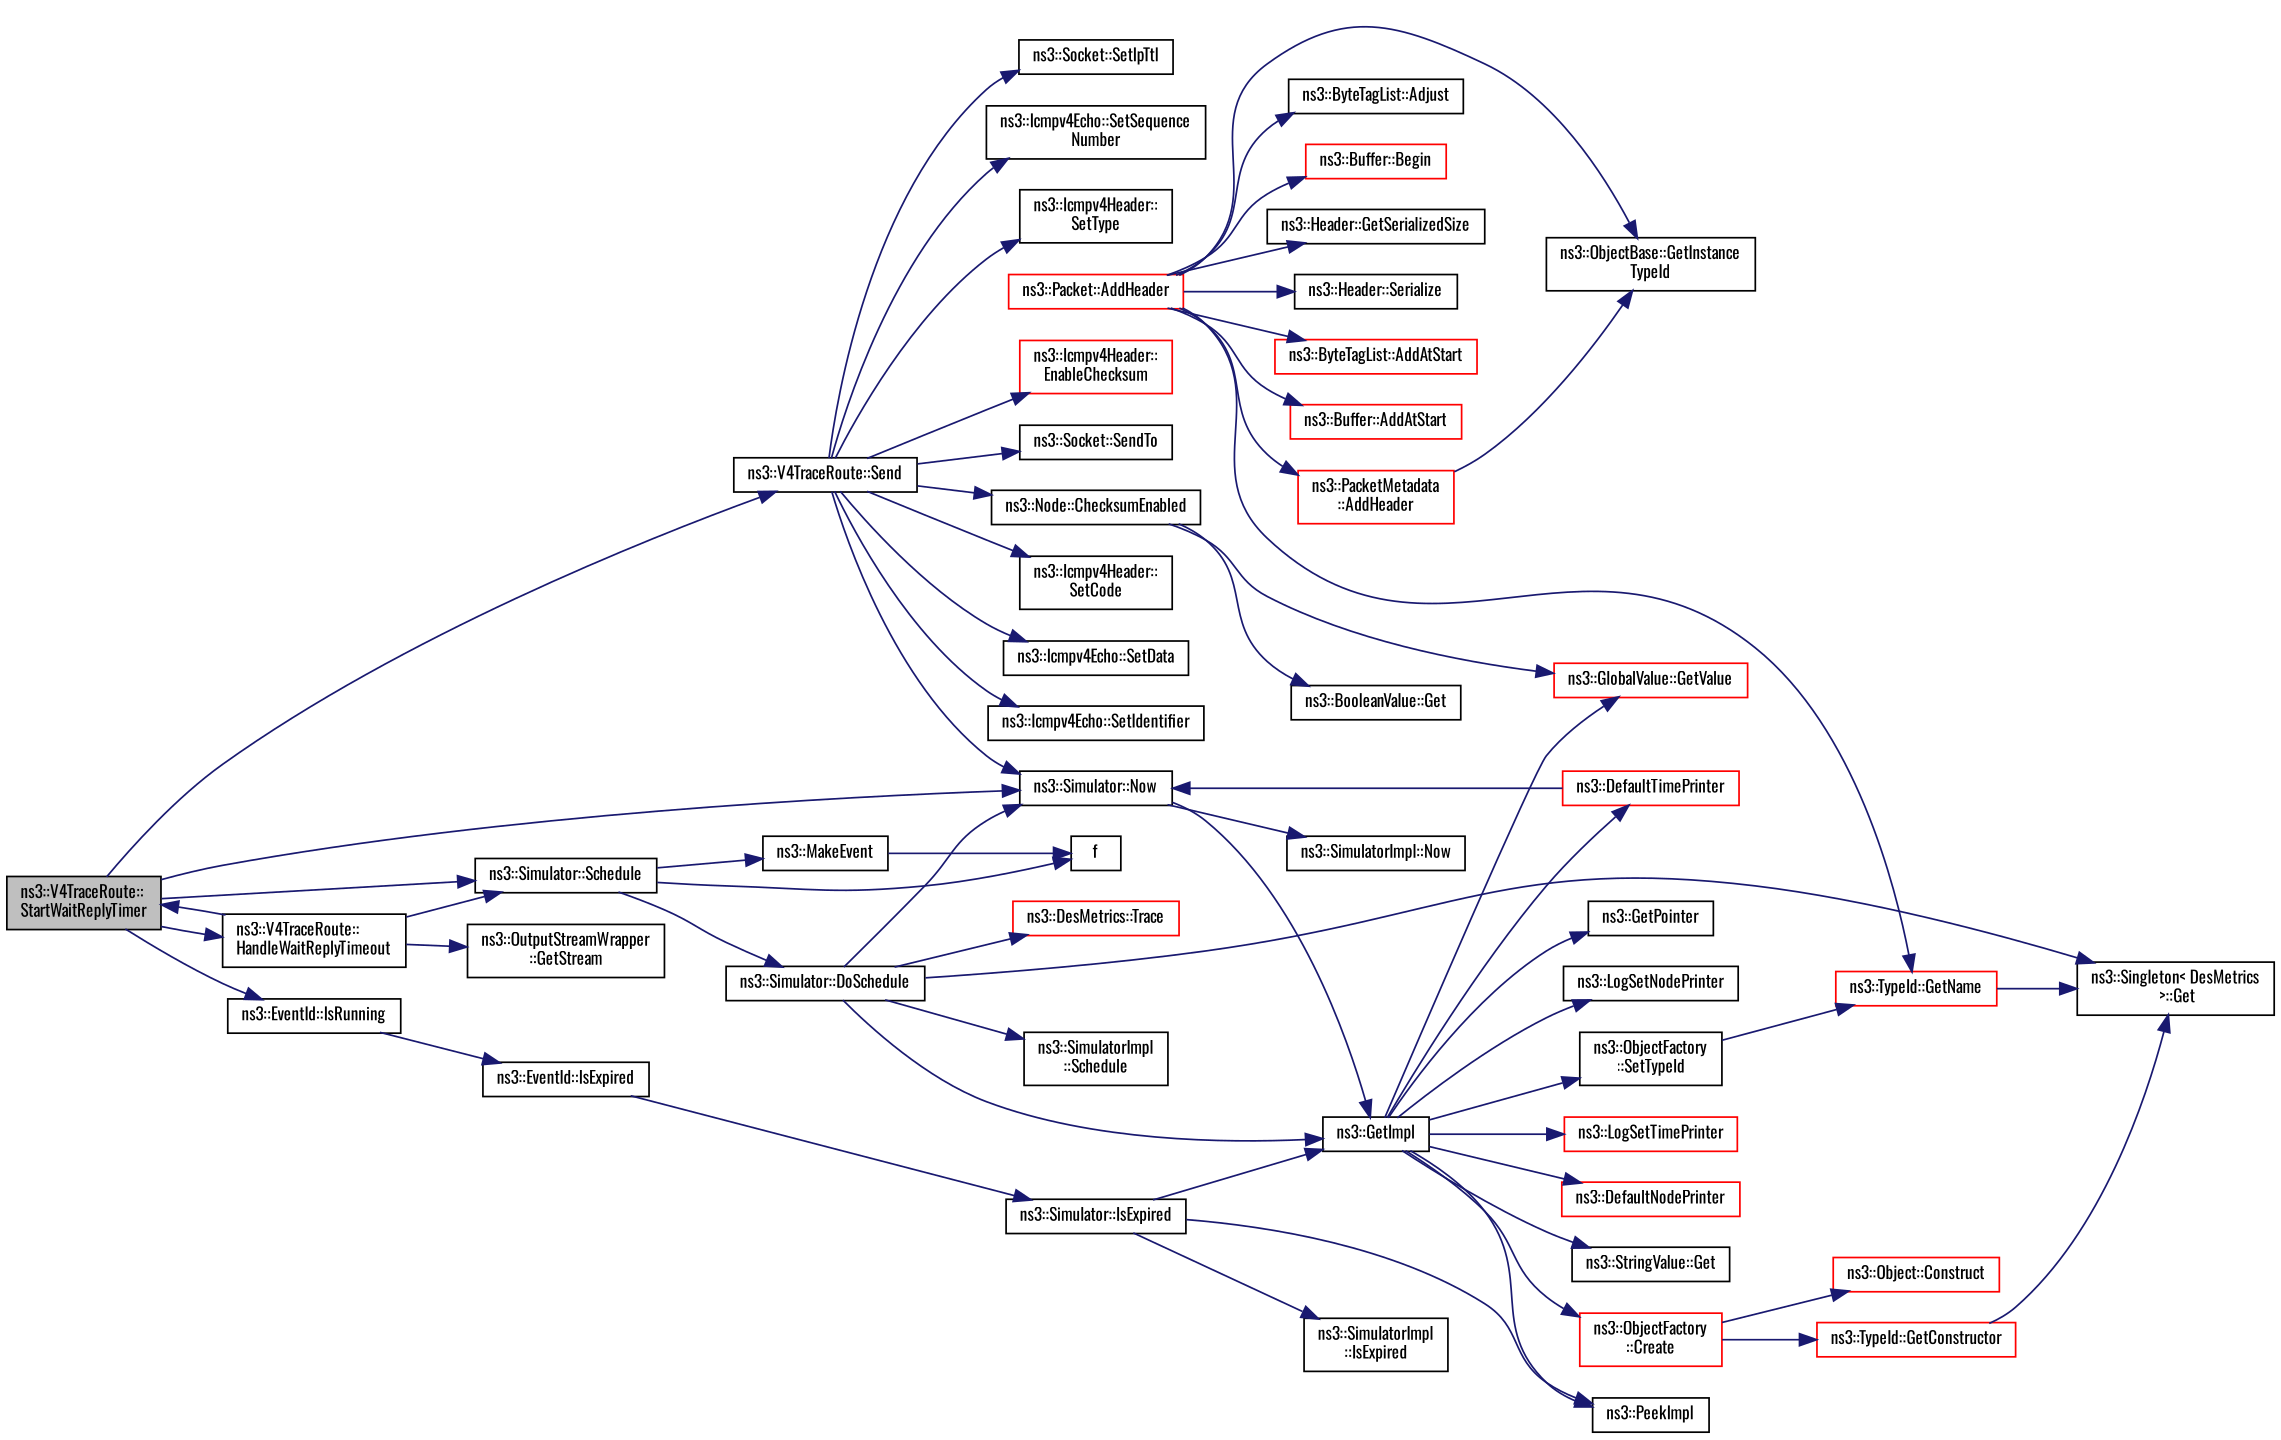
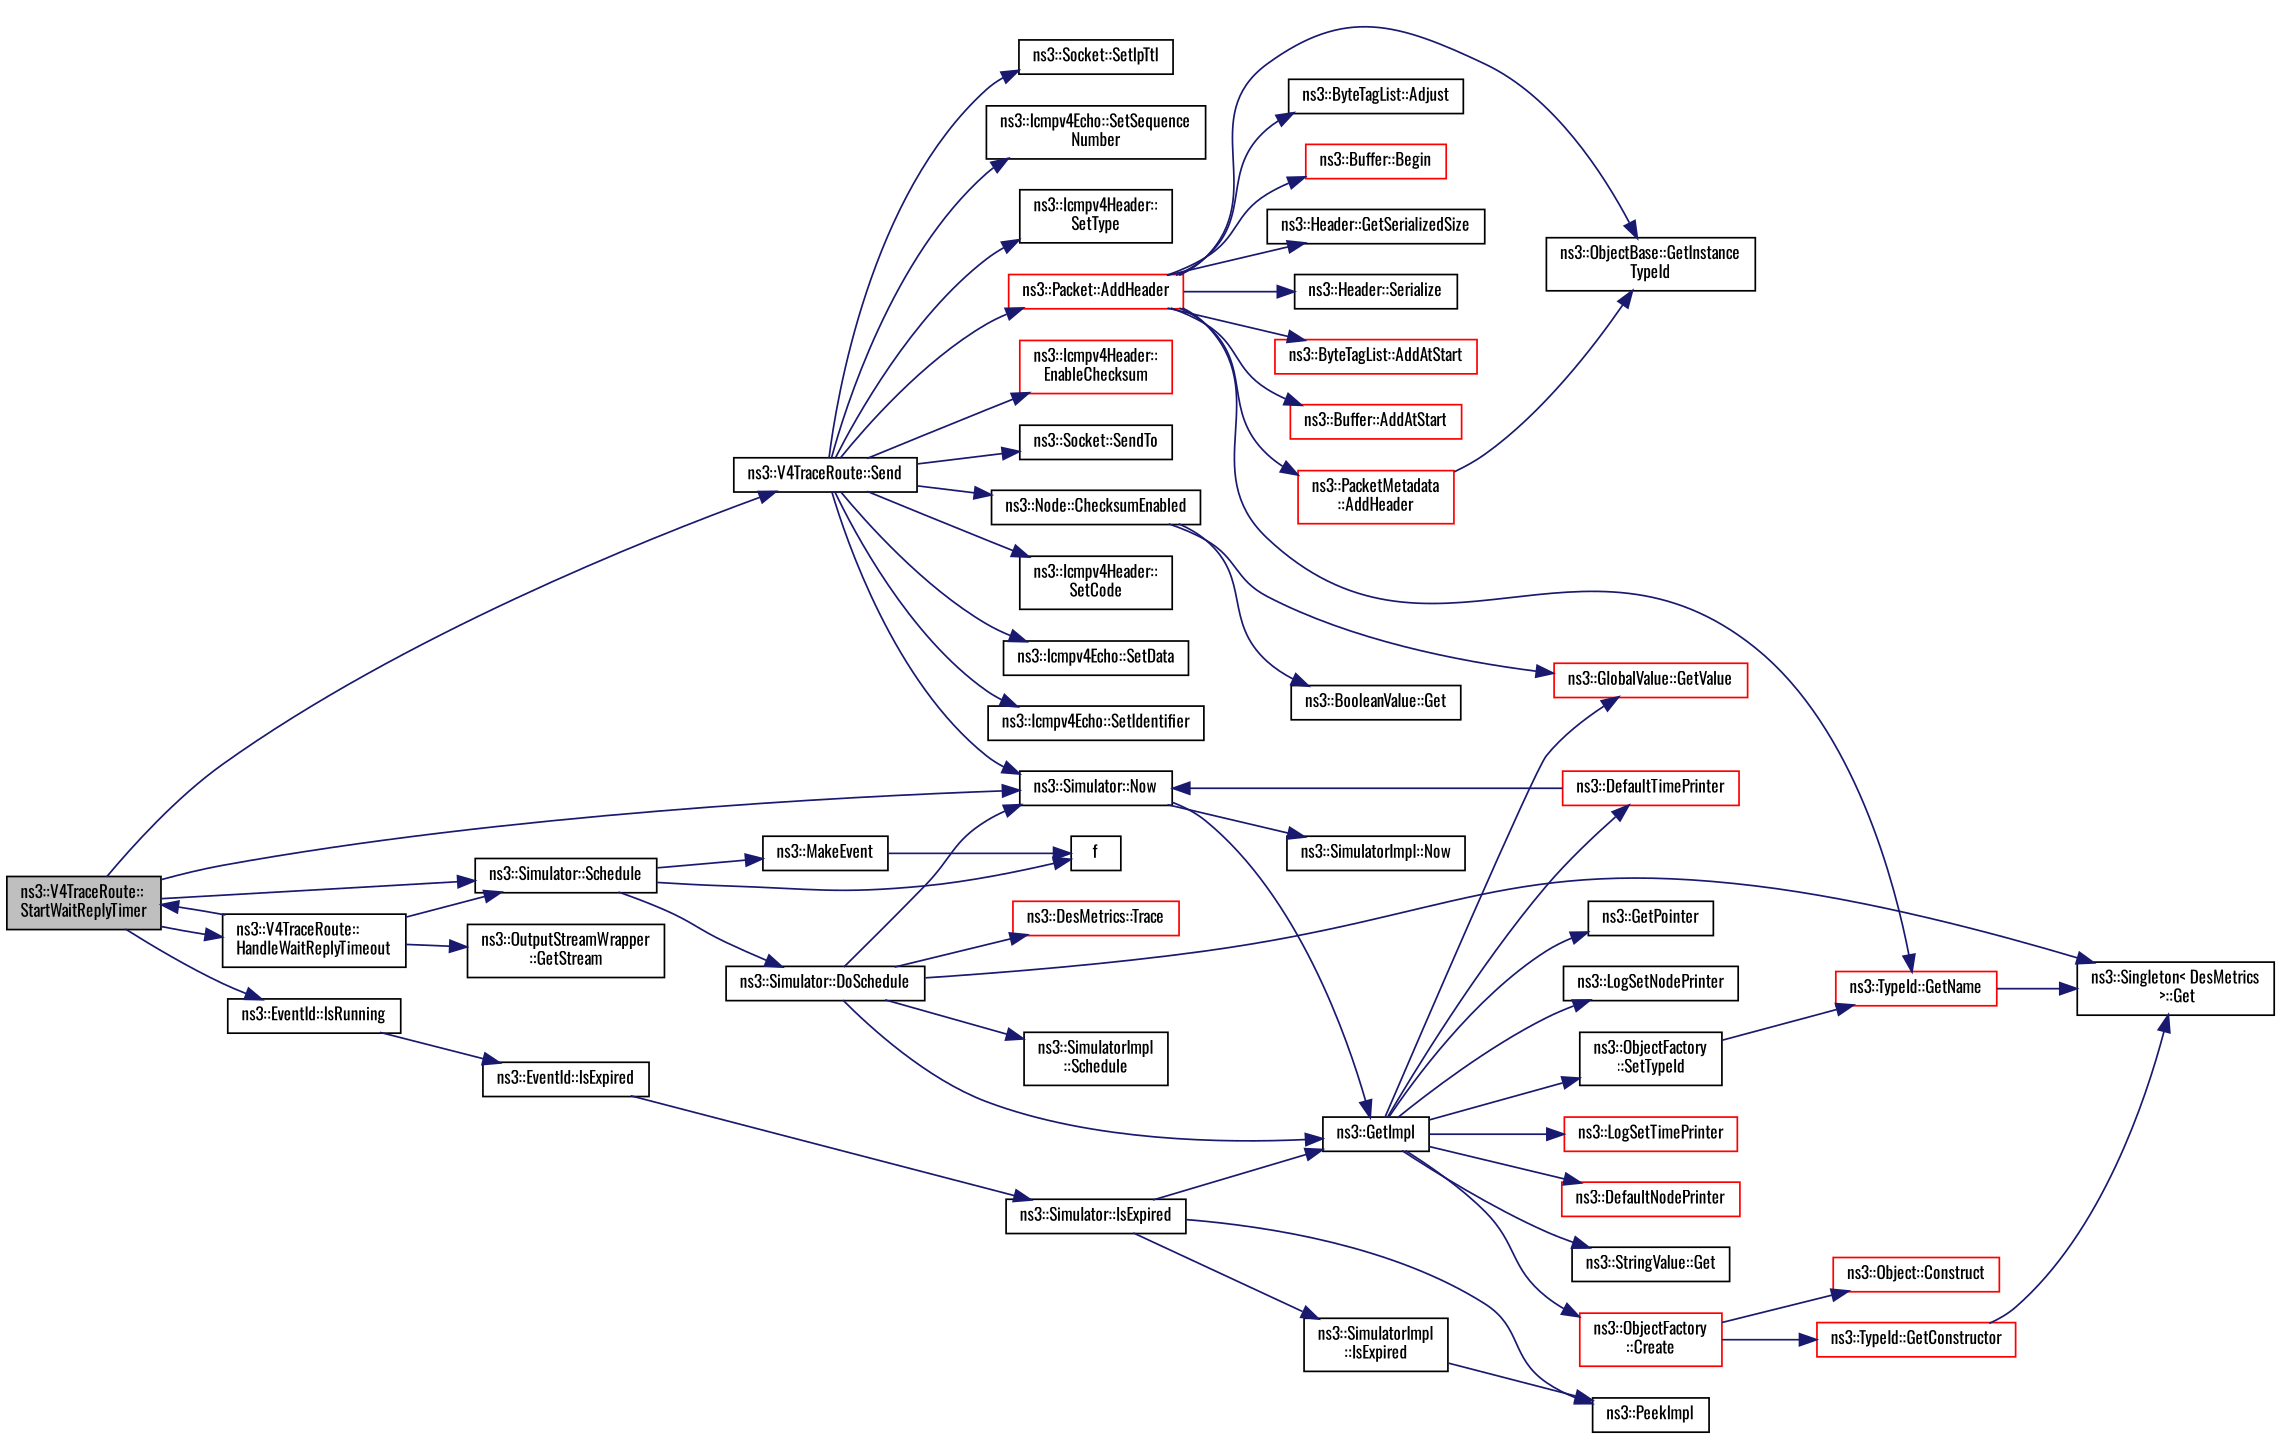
edge "ns3::V4TraceRoute::Send" -> "ns3::Packet::AddHeader": added
edge "ns3::GetImpl" -> "ns3::PeekImpl": now "ns3::SimulatorImpl ::IsExpired" -> "ns3::PeekImpl"
